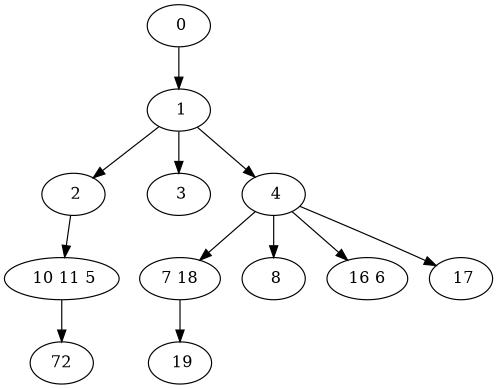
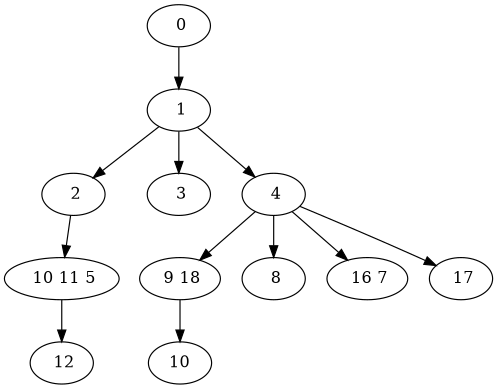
node "7 18": label "7 18" -> "9 18"
node "16 6": label "16 6" -> "16 7"
node "72": label "72" -> "12"
node "19": label "19" -> "10"
